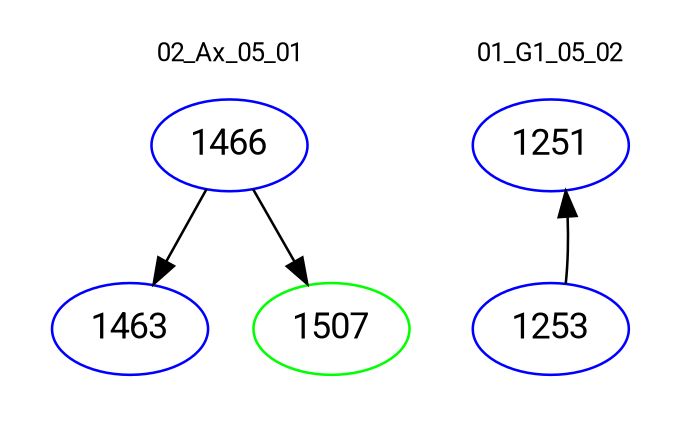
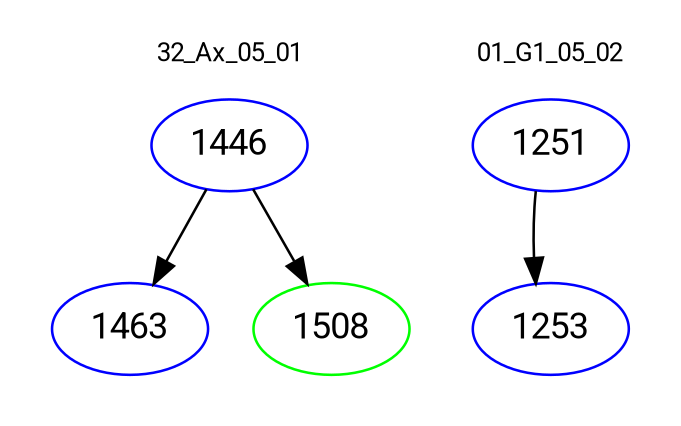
cluster "02_Ax_05_01": label "02_Ax_05_01" -> "32_Ax_05_01"
node "1466": label "1466" -> "1446"
edge "1253" -> "1251": reversed
node "1507": label "1507" -> "1508"
